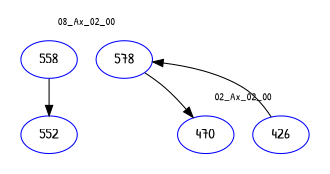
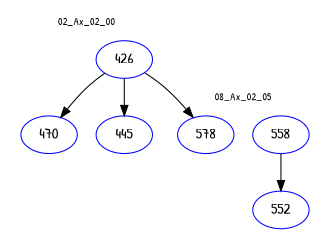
cluster "08_Ax_02_00": label "08_Ax_02_00" -> "08_Ax_02_05"
edge "578" -> "470": now "426" -> "470"
node "445": added
